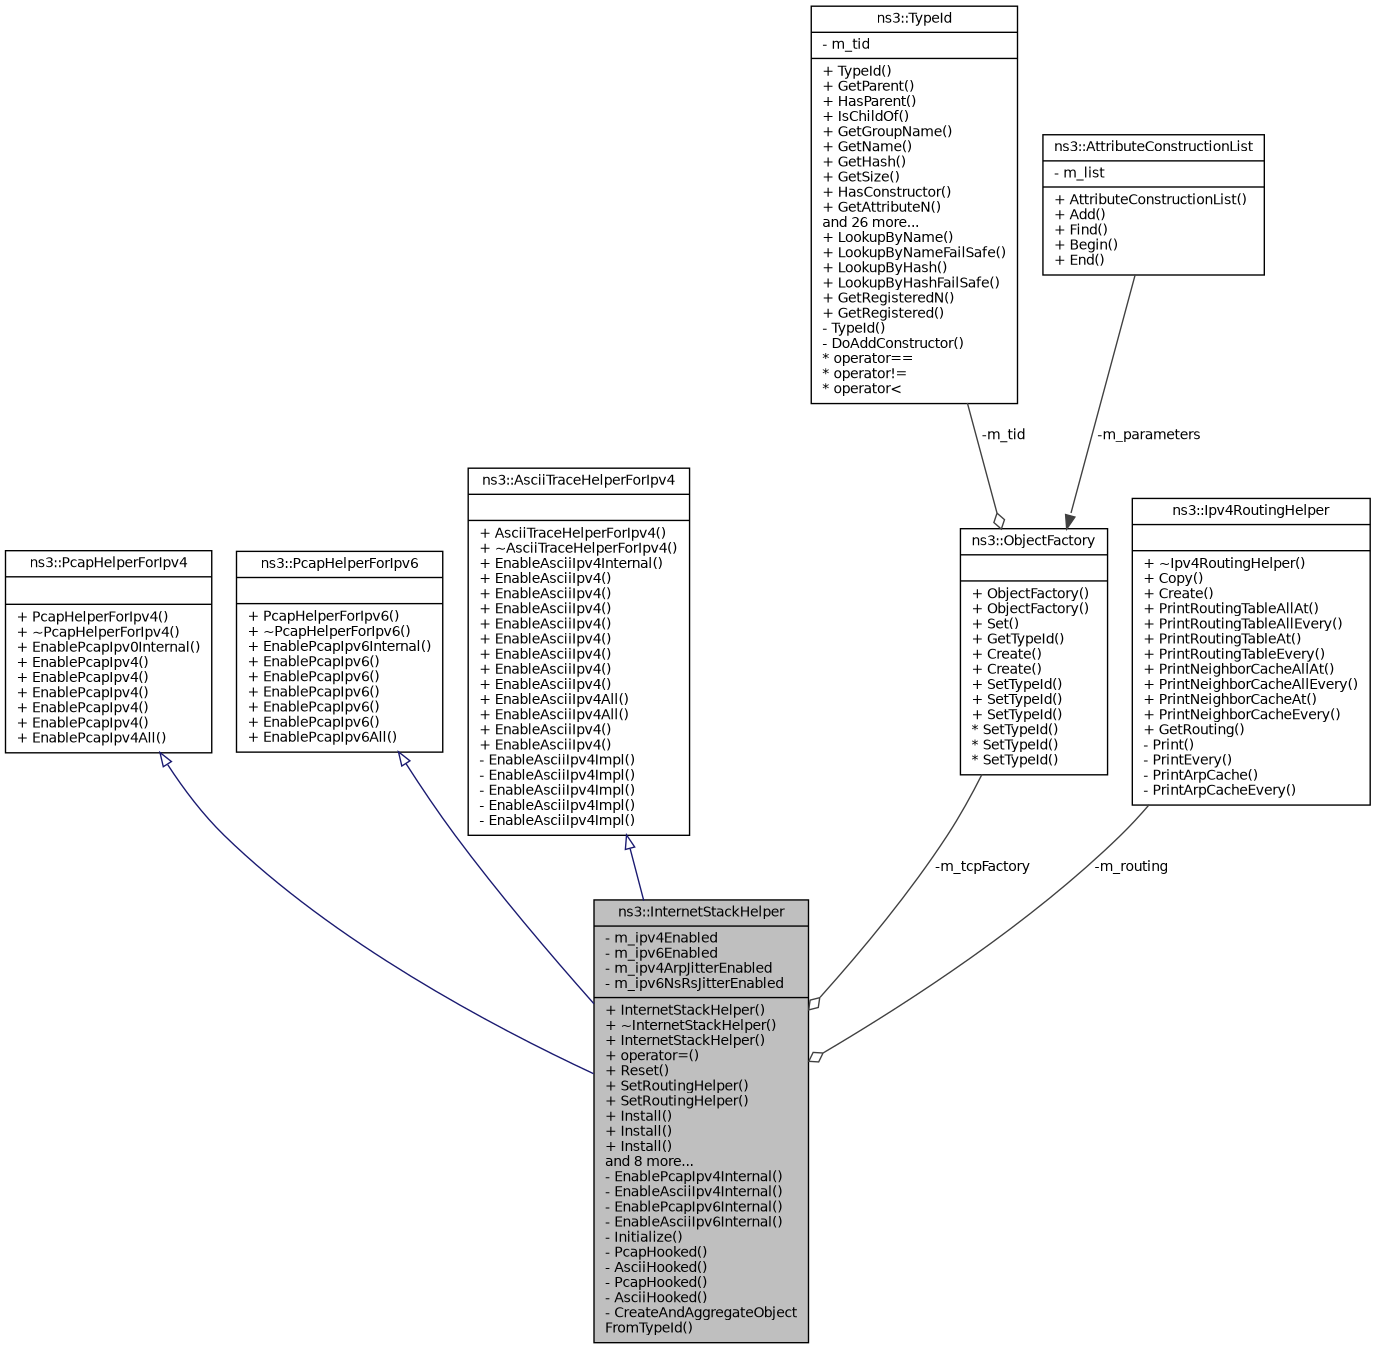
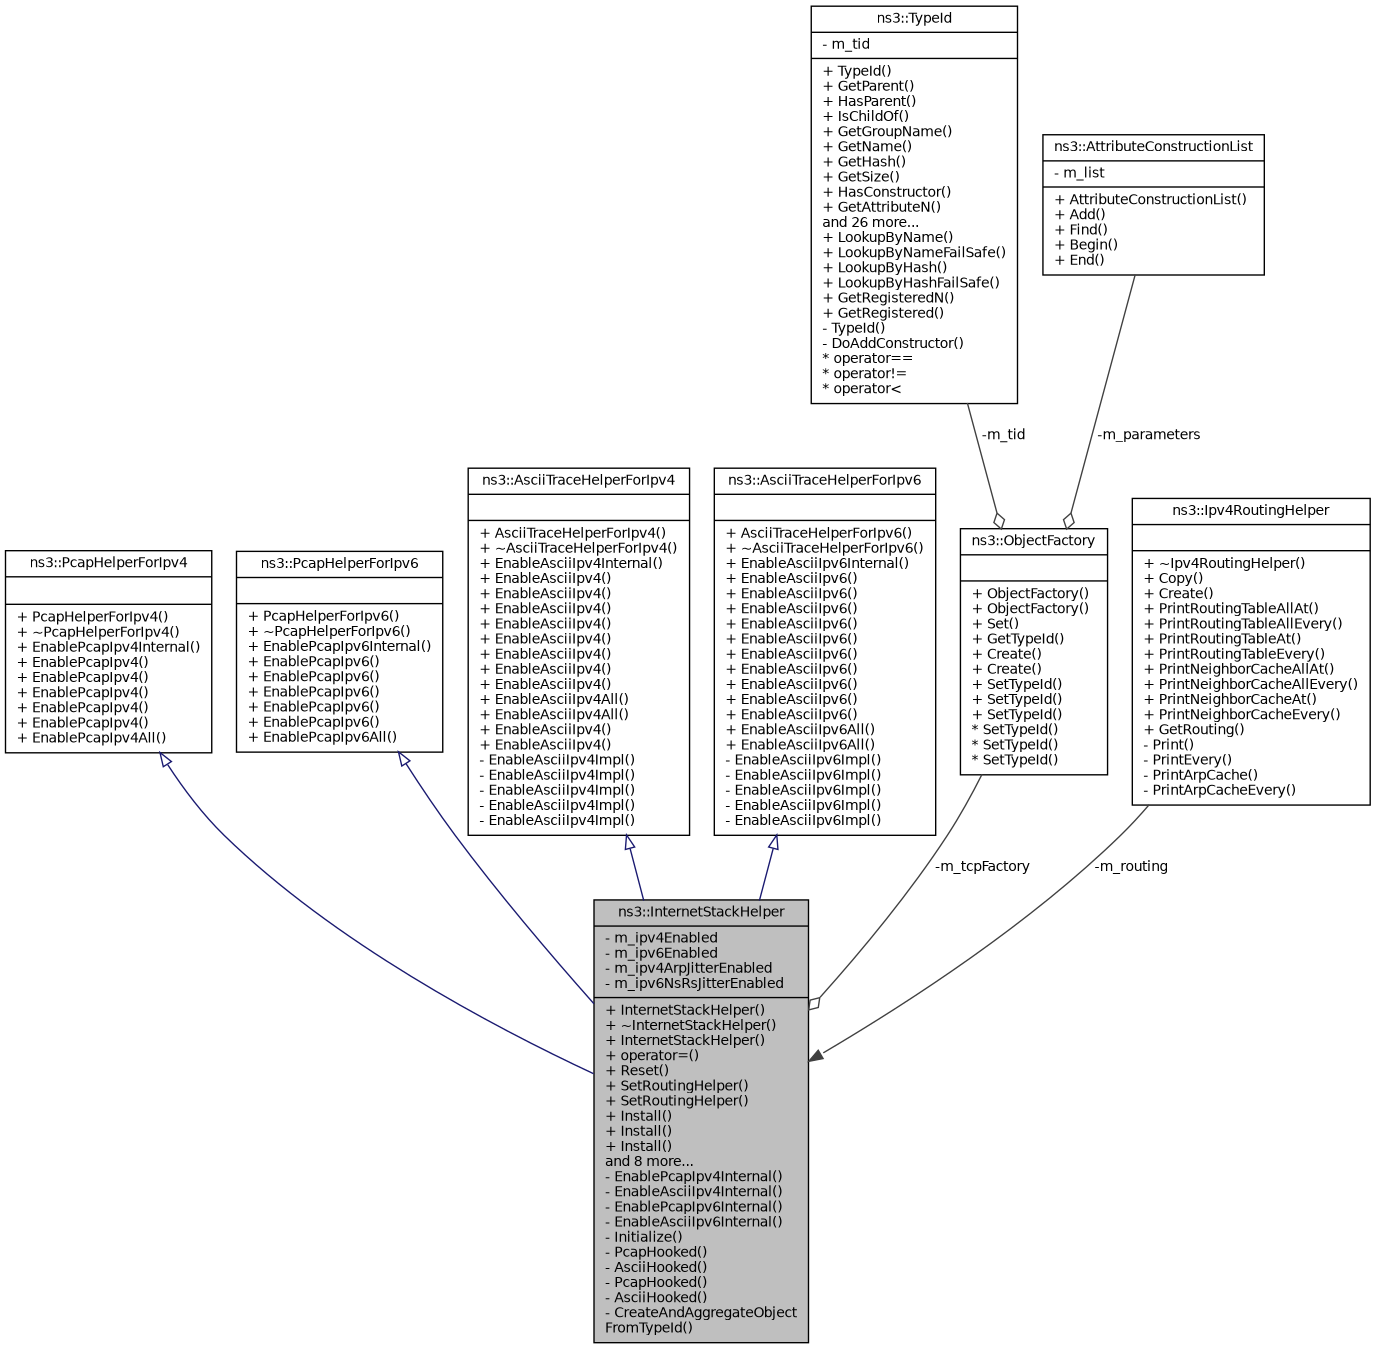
edge "ns3::AttributeConstructionList" -> "ns3::ObjectFactory": arrowhead normal -> odiamond
node "ns3::PcapHelperForIpv4": text "+ EnablePcapIpv0Internal()" -> "+ EnablePcapIpv4Internal()"
node "ns3::AsciiTraceHelperForIpv6": added
edge "ns3::Ipv4RoutingHelper" -> "ns3::InternetStackHelper": arrowhead odiamond -> normal
